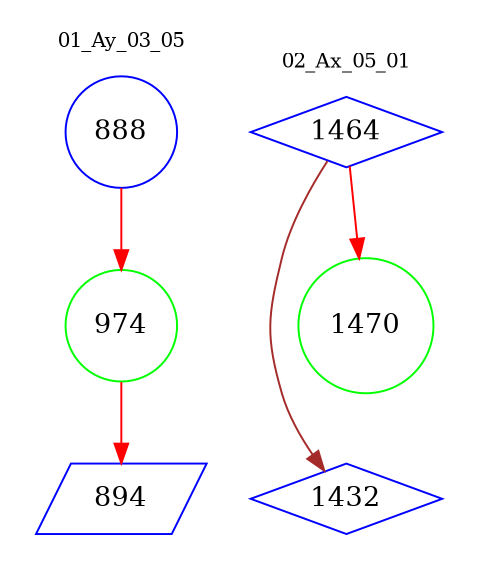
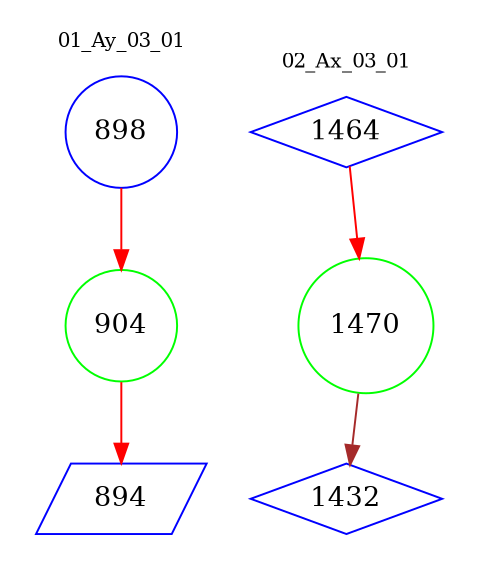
cluster "01_Ay_03_05": label "01_Ay_03_05" -> "01_Ay_03_01"
cluster "02_Ax_05_01": label "02_Ax_05_01" -> "02_Ax_03_01"
node "888": label "888" -> "898"
edge "1464" -> "1432": now "1470" -> "1432"
node "974": label "974" -> "904"
